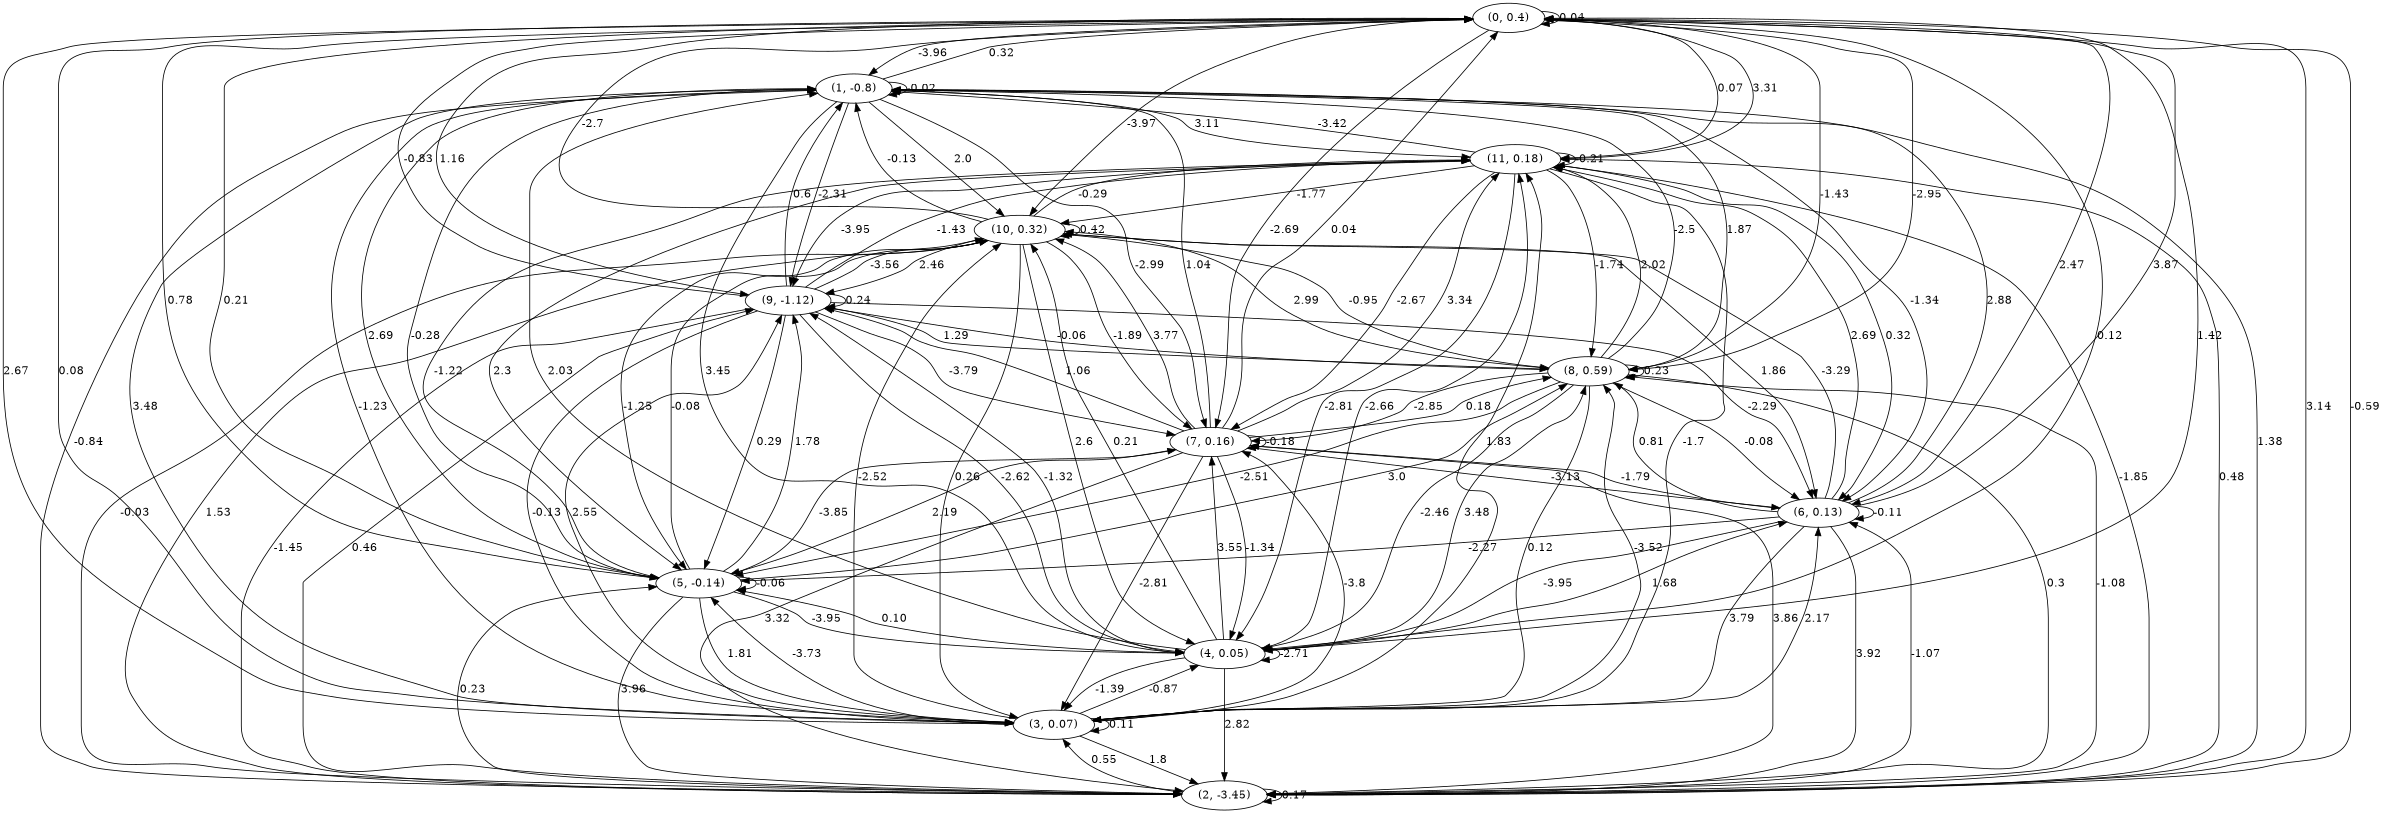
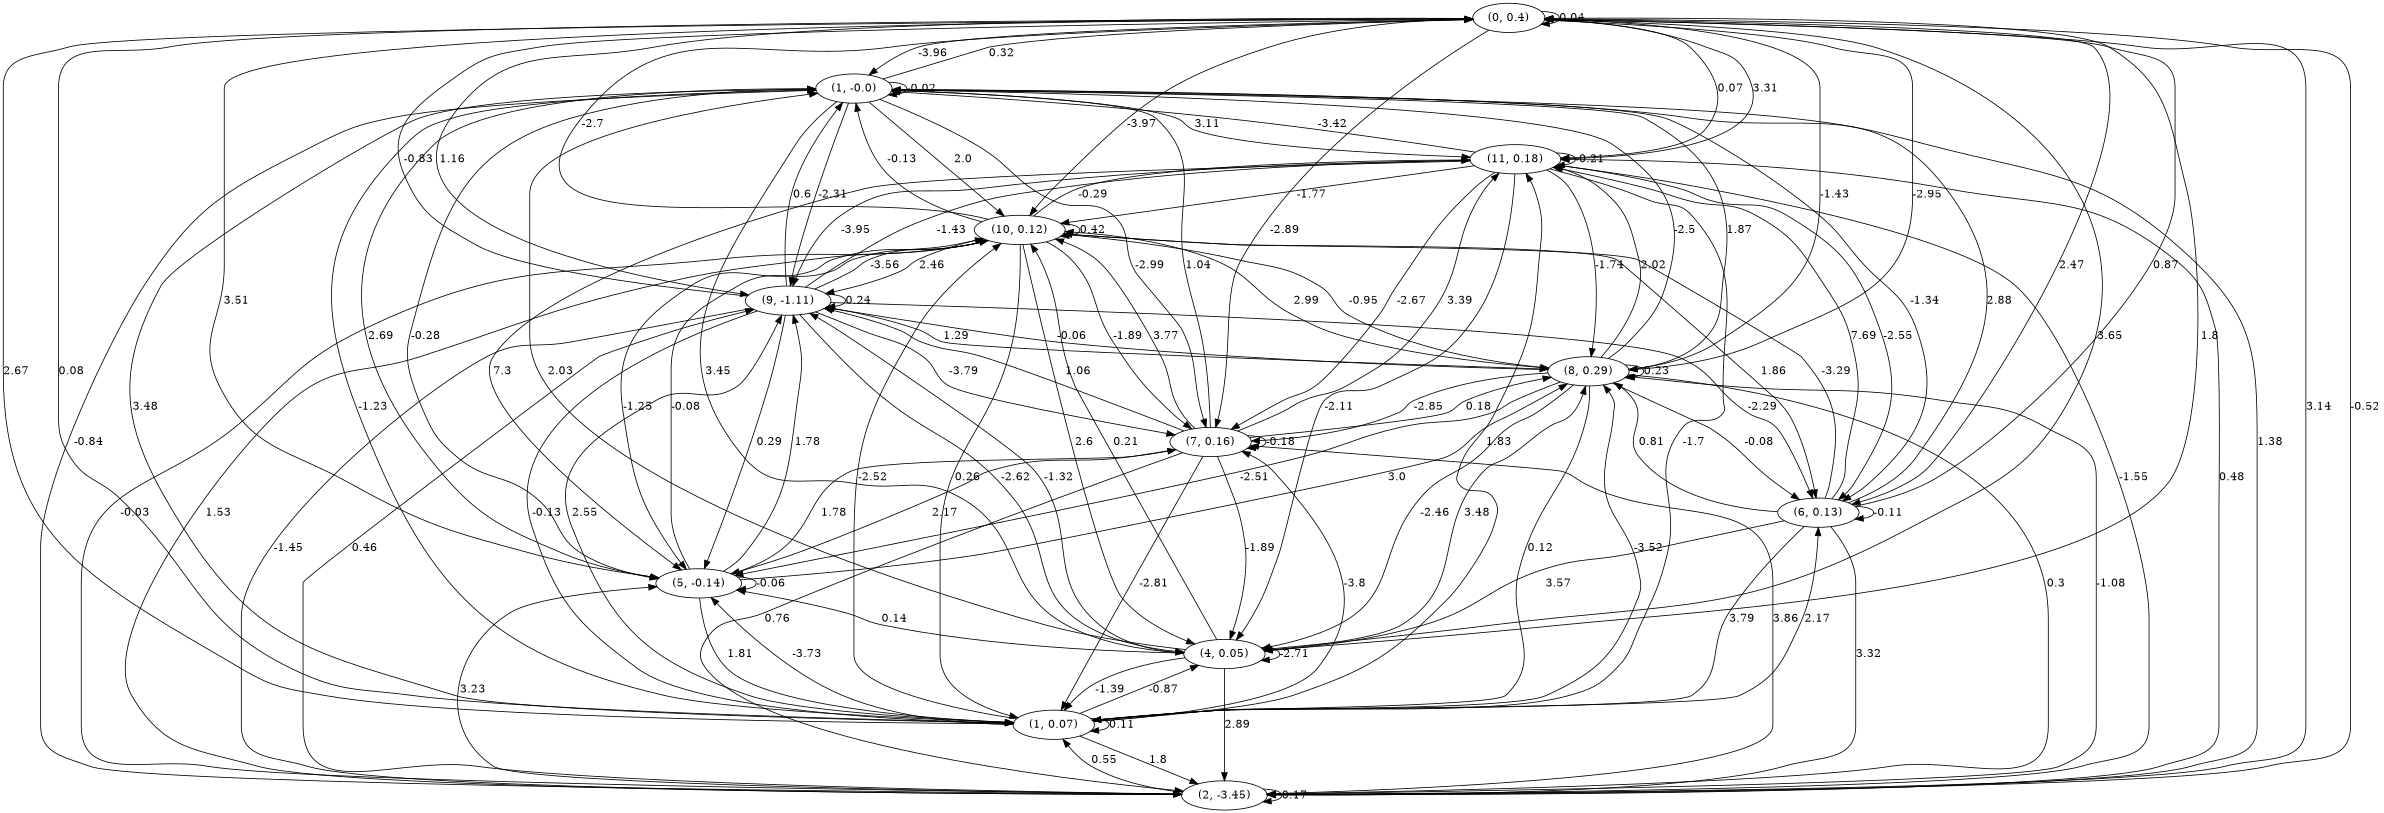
edge "(5, -0.14)" -> "(0, 0.4)": removed, label "0.78"
node "(1, -0.8)": label "(1, -0.8)" -> "(1, -0.0)"
edge "(5, -0.14)" -> "(11, 0.18)": removed, label "-1.22"
edge "(7, 0.16)" -> "(0, 0.4)": removed, label "0.04"
node "(10, 0.32)": label "(10, 0.32)" -> "(10, 0.12)"
edge "(0, 0.4)" -> "(7, 0.16)": label "-2.69" -> "-2.89"
edge "(6, 0.13)" -> "(0, 0.4)": label "3.87" -> "0.87"
edge "(0, 0.4)" -> "(5, -0.14)": label "0.21" -> "3.51"
node "(9, -1.12)": label "(9, -1.12)" -> "(9, -1.11)"
edge "(7, 0.16)" -> "(11, 0.18)": label "3.34" -> "3.39"
edge "(6, 0.13)" -> "(11, 0.18)": label "2.69" -> "7.69"
edge "(11, 0.18)" -> "(6, 0.13)": label "0.32" -> "-2.55"
edge "(0, 0.4)" -> "(4, 0.05)": label "0.12" -> "3.65"
edge "(4, 0.05)" -> "(0, 0.4)": label "1.42" -> "1.8"
edge "(11, 0.18)" -> "(5, -0.14)": label "2.3" -> "7.3"
node "(8, 0.59)": label "(8, 0.59)" -> "(8, 0.29)"
edge "(4, 0.05)" -> "(11, 0.18)": removed, label "-2.66"
edge "(11, 0.18)" -> "(4, 0.05)": label "-2.81" -> "-2.11"
edge "(2, -3.45)" -> "(0, 0.4)": label "-0.59" -> "-0.52"
edge "(6, 0.13)" -> "(7, 0.16)": removed, label "-1.79"
edge "(11, 0.18)" -> "(2, -3.45)": label "-1.85" -> "-1.55"
edge "(7, 0.16)" -> "(6, 0.13)": removed, label "-3.13"
edge "(5, -0.14)" -> "(7, 0.16)": label "-3.85" -> "1.78"
edge "(7, 0.16)" -> "(5, -0.14)": label "2.19" -> "2.17"
edge "(7, 0.16)" -> "(4, 0.05)": label "-1.34" -> "-1.89"
edge "(4, 0.05)" -> "(7, 0.16)": removed, label "3.55"
edge "(6, 0.13)" -> "(5, -0.14)": removed, label "-2.27"
edge "(6, 0.13)" -> "(4, 0.05)": label "-3.95" -> "3.57"
edge "(4, 0.05)" -> "(6, 0.13)": removed, label "1.68"
edge "(7, 0.16)" -> "(2, -3.45)": label "3.32" -> "0.76"
edge "(4, 0.05)" -> "(5, -0.14)": label "0.10" -> "0.14"
edge "(5, -0.14)" -> "(4, 0.05)": removed, label "-3.95"
edge "(6, 0.13)" -> "(2, -3.45)": label "3.92" -> "3.32"
edge "(2, -3.45)" -> "(5, -0.14)": label "0.23" -> "3.23"
node "(3, 0.07)": label "(3, 0.07)" -> "(1, 0.07)"
edge "(4, 0.05)" -> "(2, -3.45)": label "2.82" -> "2.89"
edge "(2, -3.45)" -> "(6, 0.13)": removed, label "-1.07"
edge "(5, -0.14)" -> "(2, -3.45)": removed, label "3.96"
